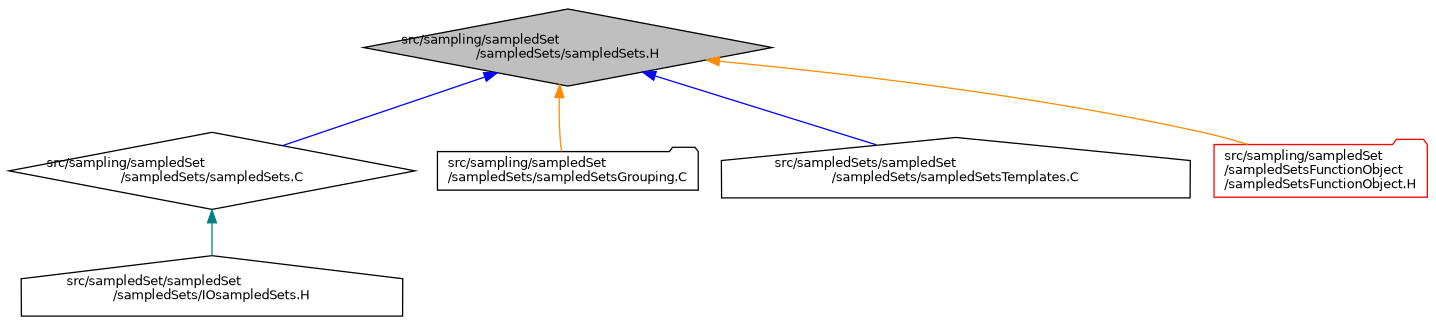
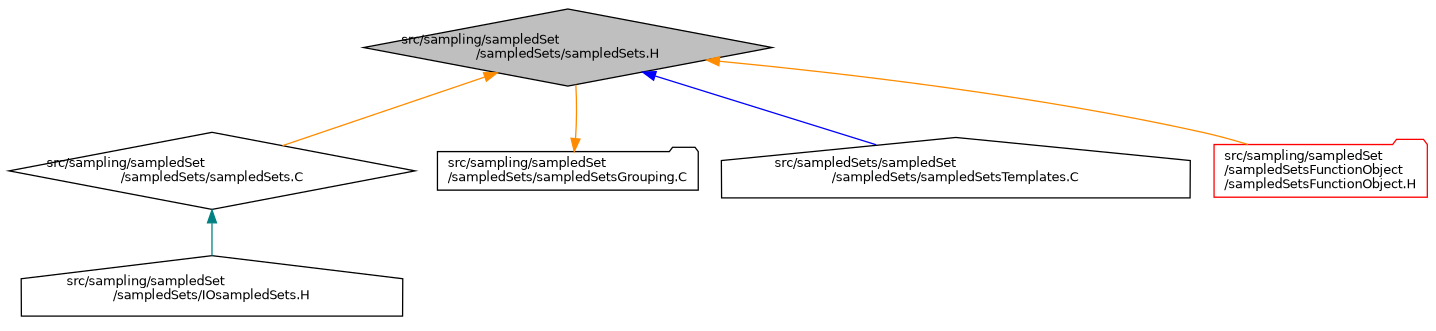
edge "src/sampling/sampledSet /sampledSets/sampledSets.C" -> "src/sampling/sampledSet /sampledSets/sampledSets.H": color blue -> darkorange
edge "src/sampling/sampledSet /sampledSets/sampledSetsGrouping.C" -> "src/sampling/sampledSet /sampledSets/sampledSets.H": reversed
node "src/sampledSet/sampledSet /sampledSets/IOsampledSets.H": label "src/sampledSet/sampledSet /sampledSets/IOsampledSets.H" -> "src/sampling/sampledSet /sampledSets/IOsampledSets.H"
